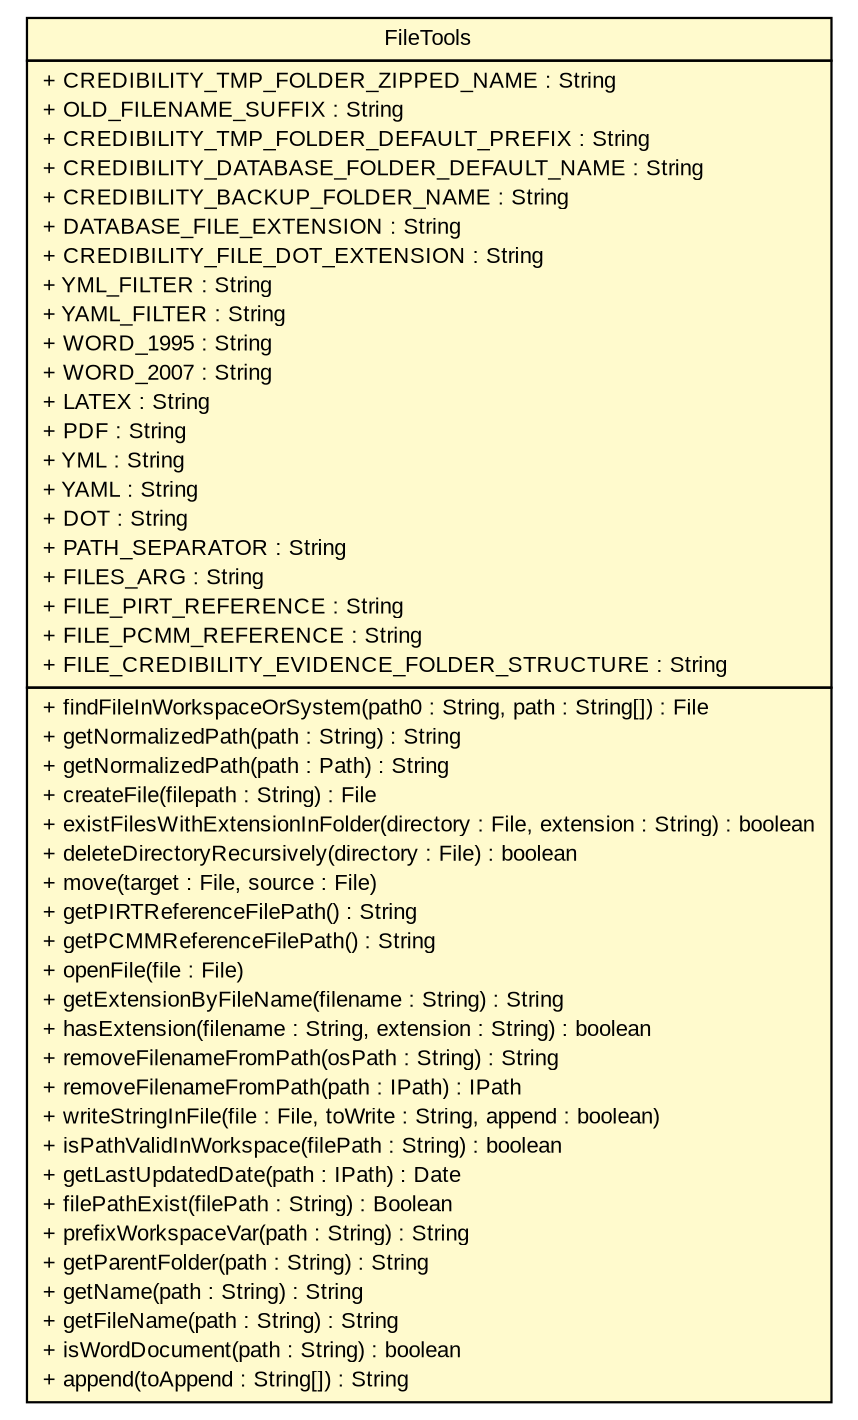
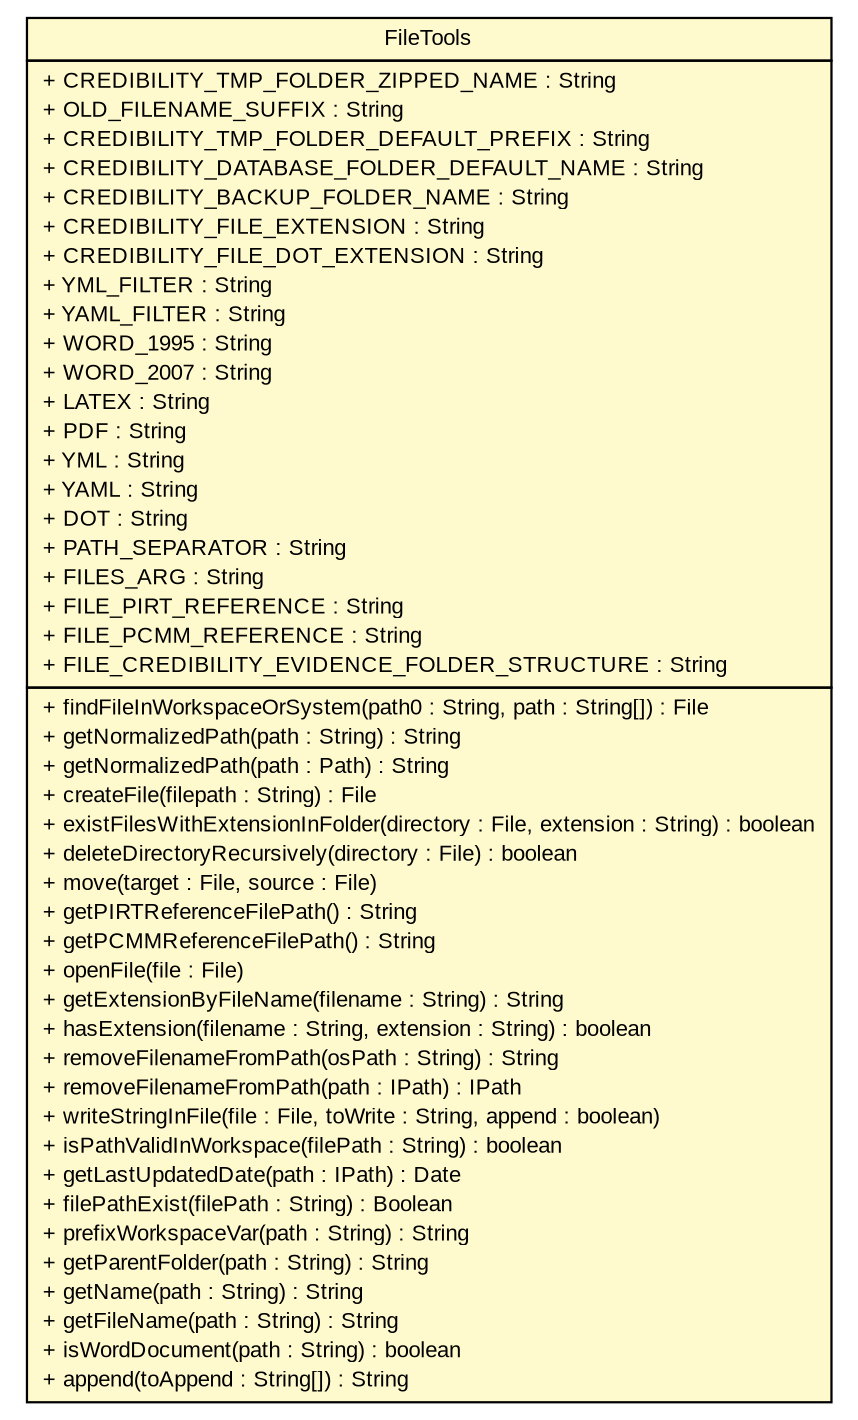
node "FileTools": text "+ DATABASE_FILE_EXTENSION : String" -> "+ CREDIBILITY_FILE_EXTENSION : String"
